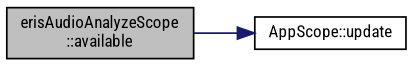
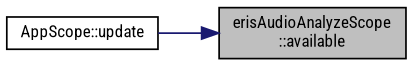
edge "erisAudioAnalyzeScope ::available" -> "AppScope::update": reversed
